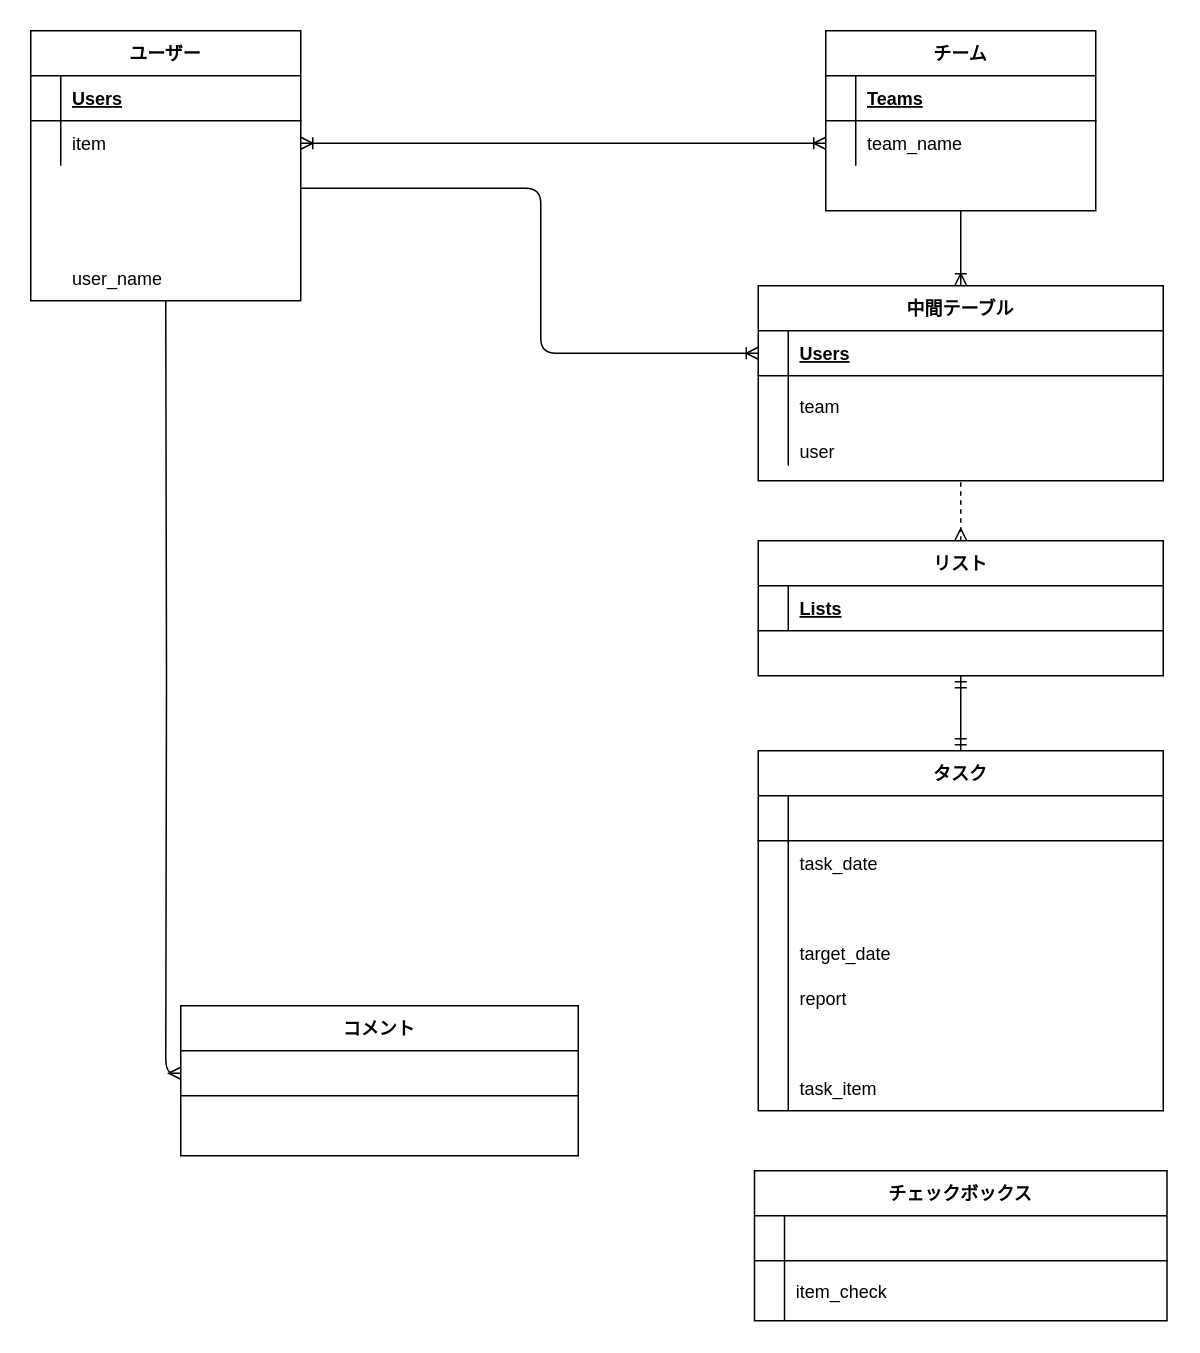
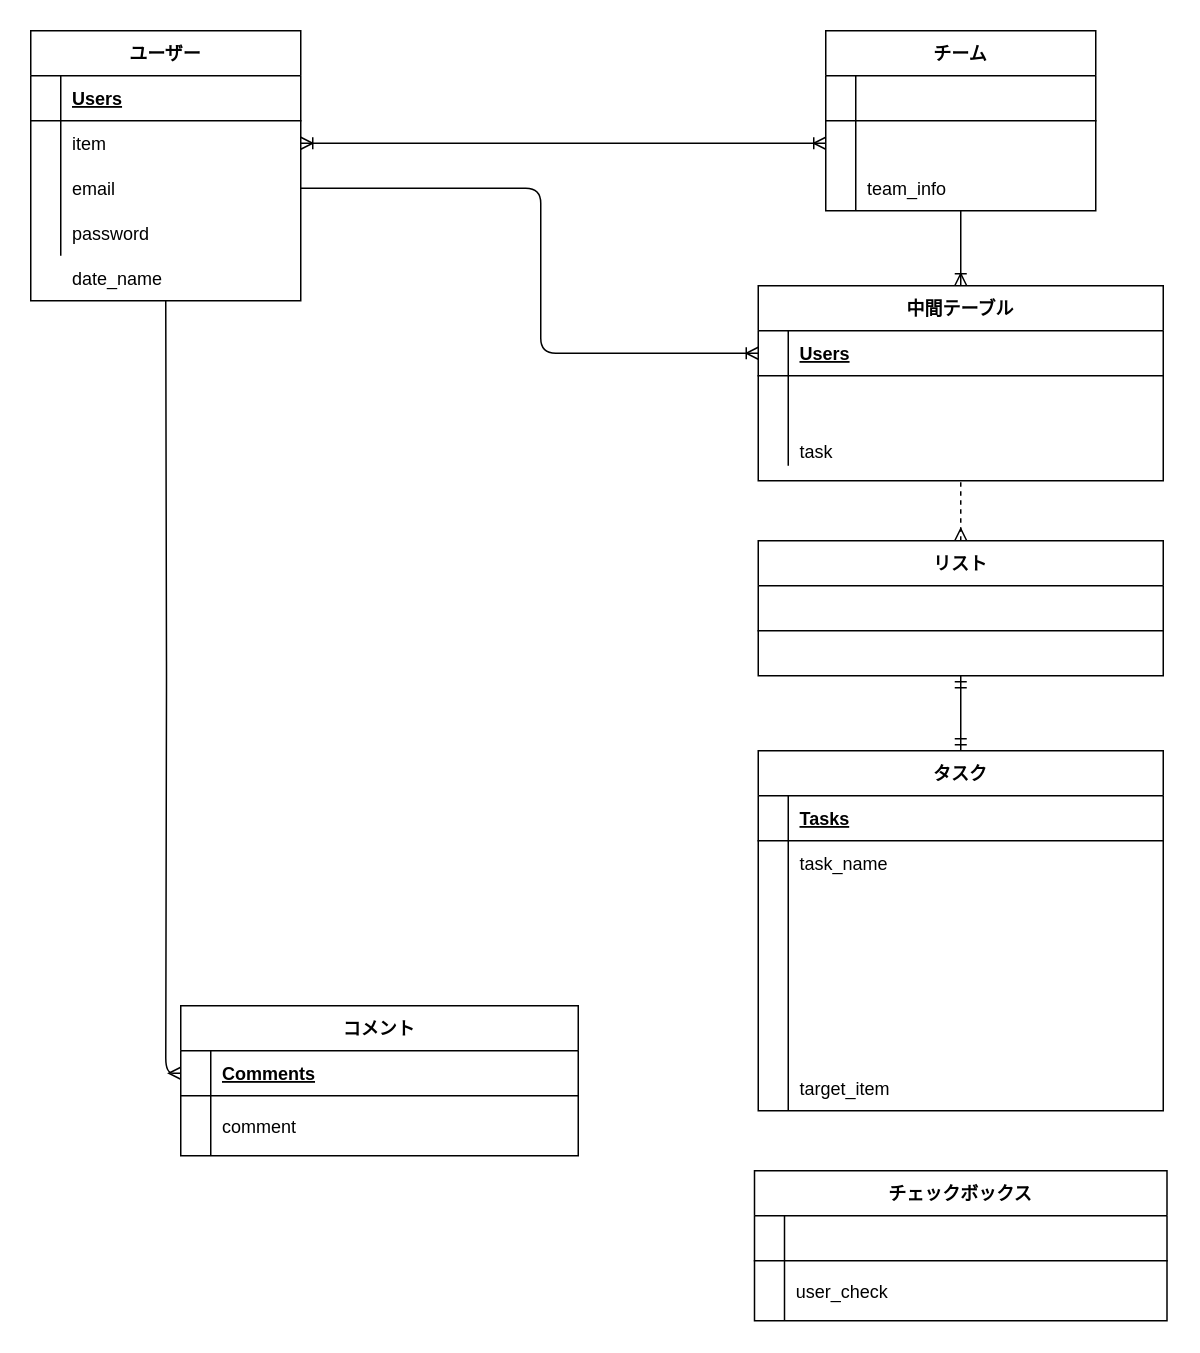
node "Teams": removed
node "team_name": removed
node "email": added
node "team_info": added
node "password": added
node "user_name": label "user_name" -> "date_name"
node "team": removed
node "user": label "user" -> "task"
node "Lists": removed
node "Tasks": added
node "task_date": label "task_date" -> "task_name"
node "target_date": removed
node "report": removed
node "Comments": added
node "task_item": label "task_item" -> "target_item"
node "comment": added
node "item_check": label "item_check" -> "user_check"
